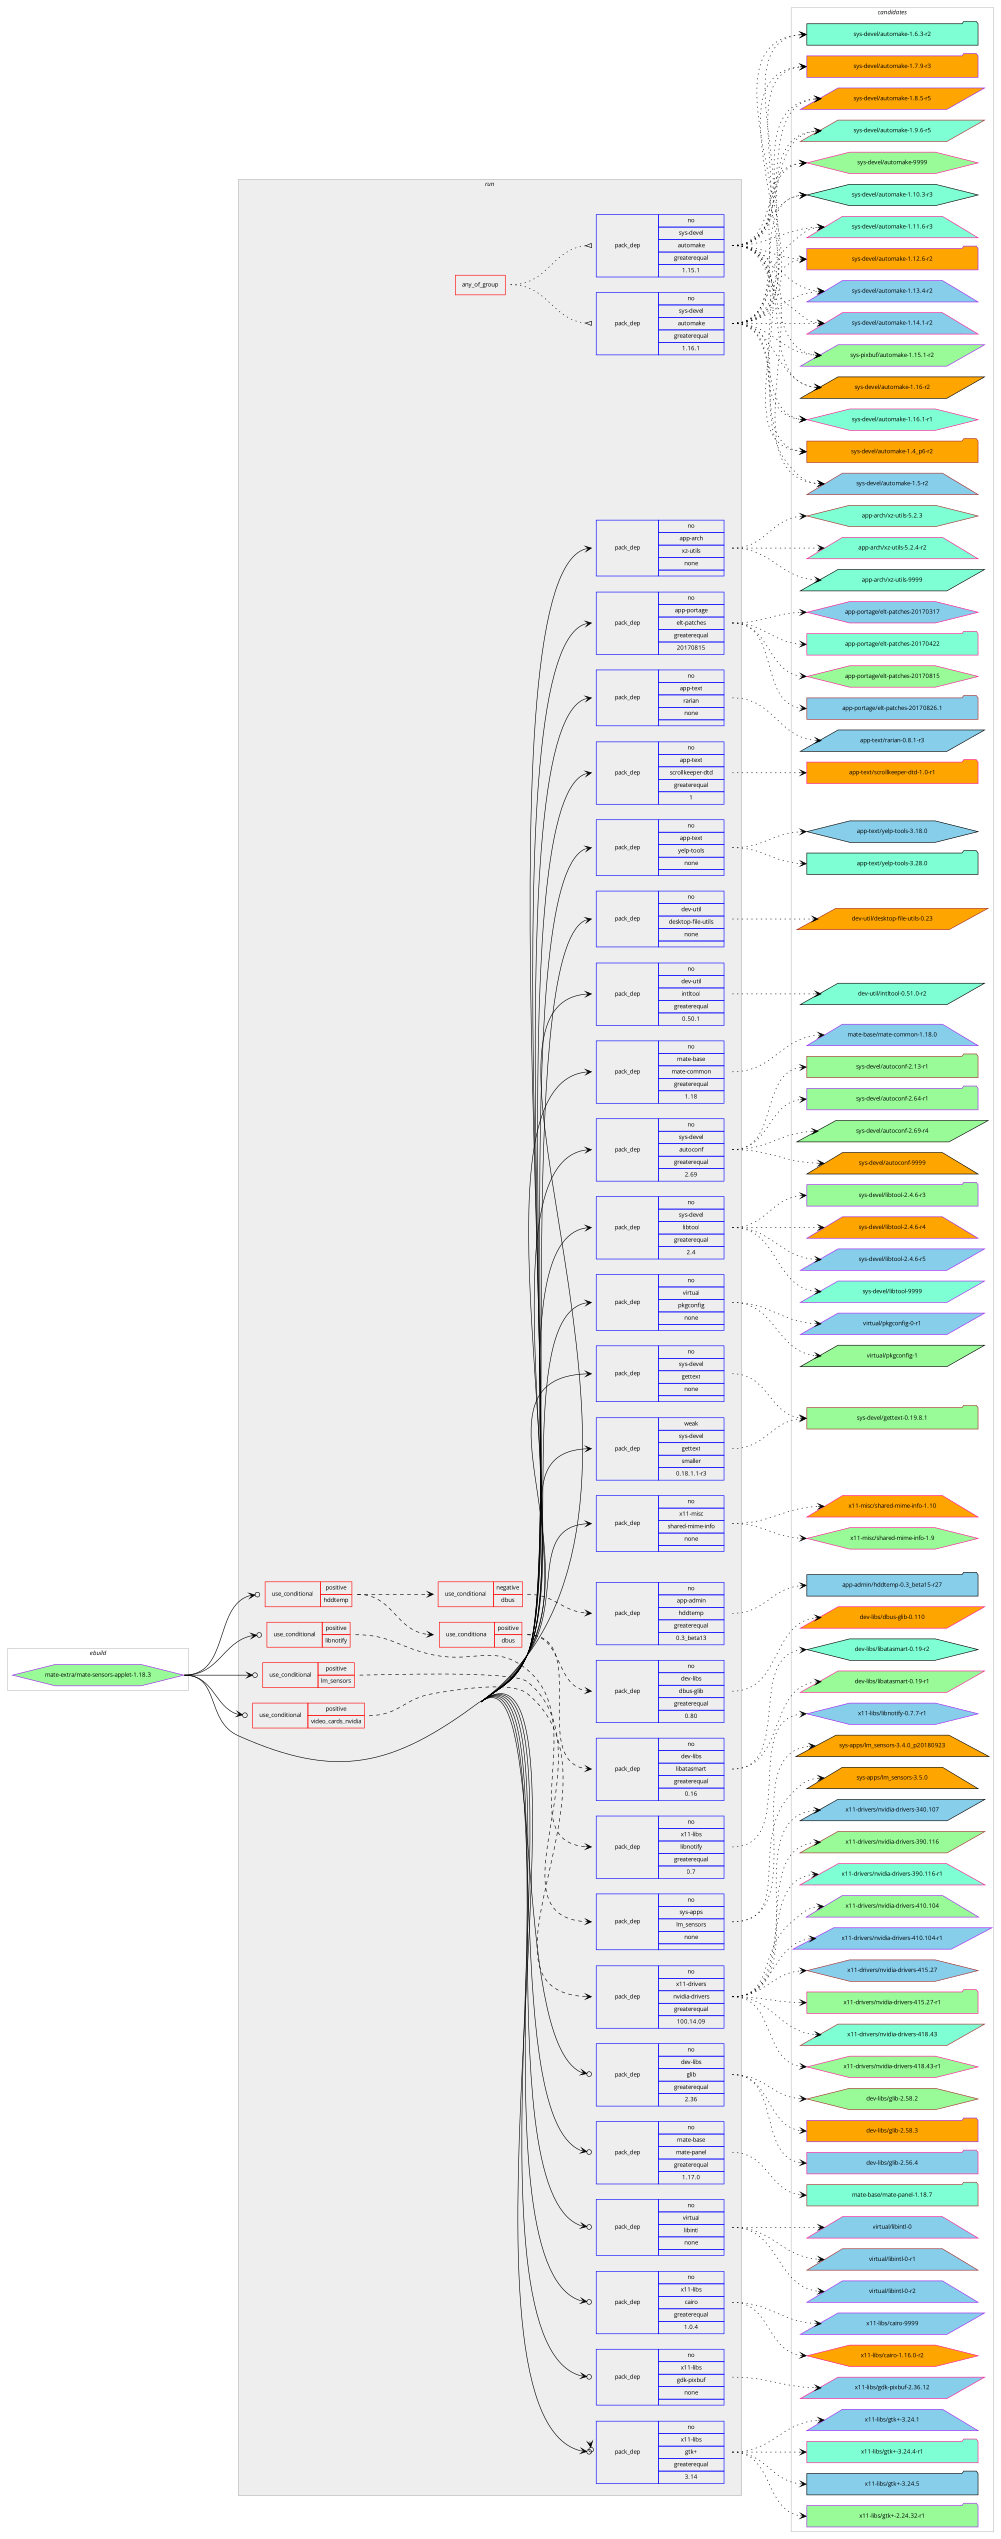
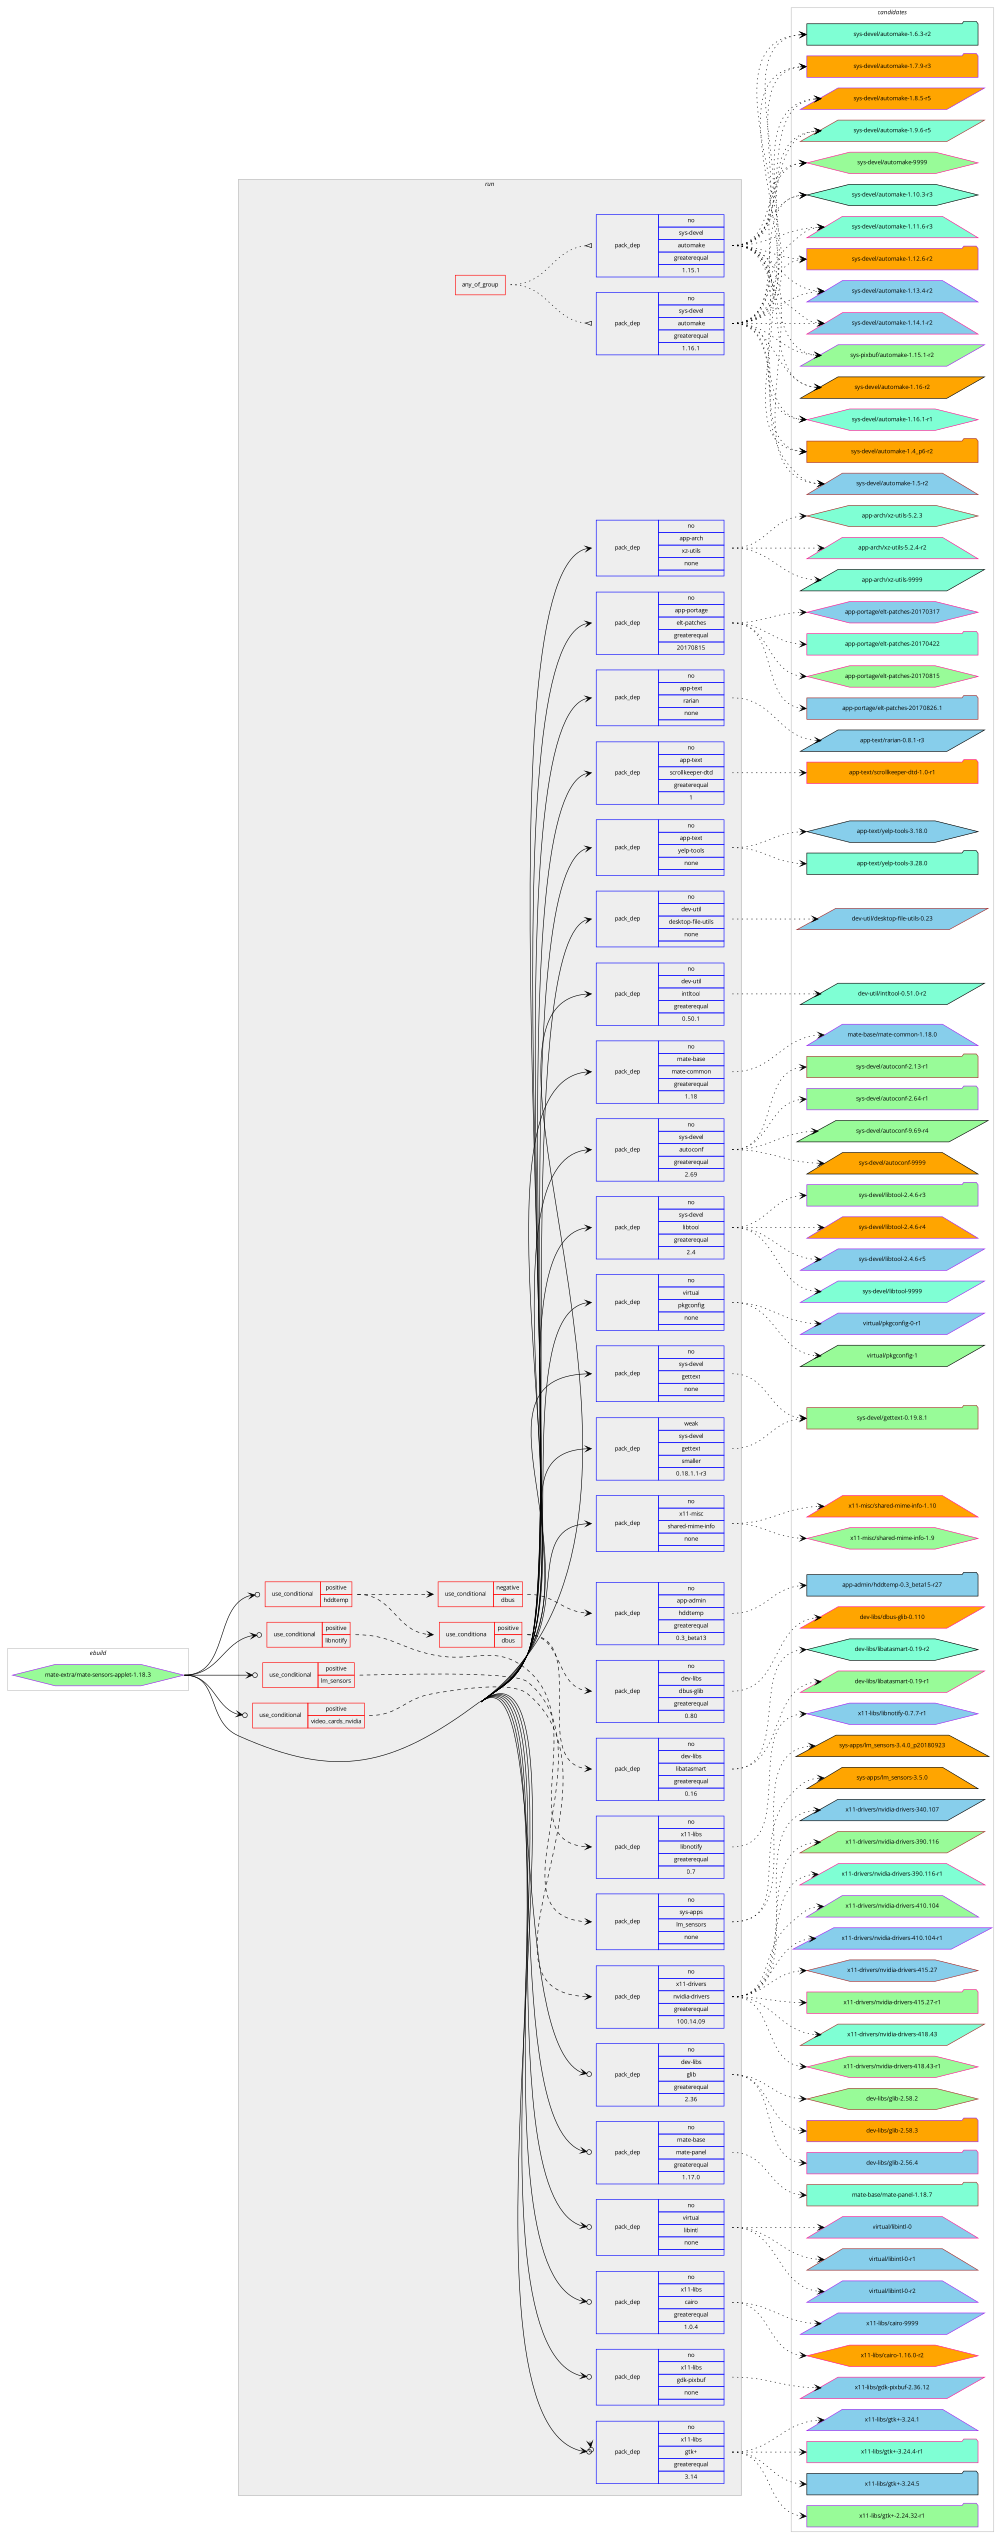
node "dev-util/desktop-file-utils-0.23": fillcolor orange -> skyblue
node "sys-devel/autoconf-2.69-r4": label "sys-devel/autoconf-2.69-r4" -> "sys-devel/autoconf-9.69-r4"
